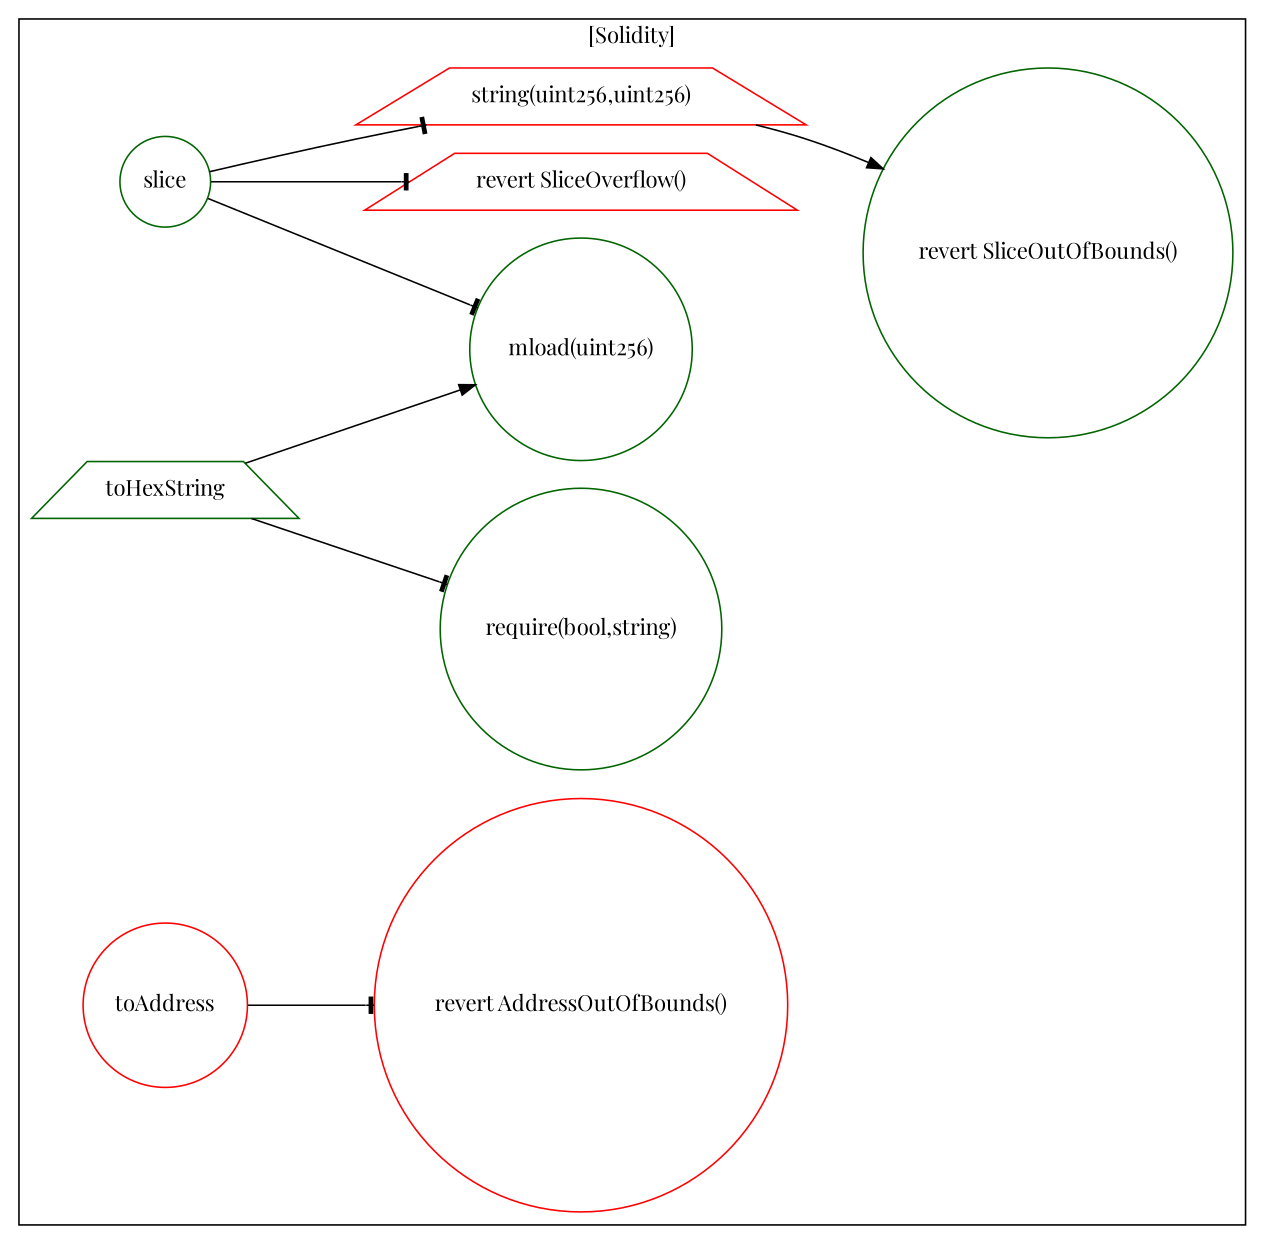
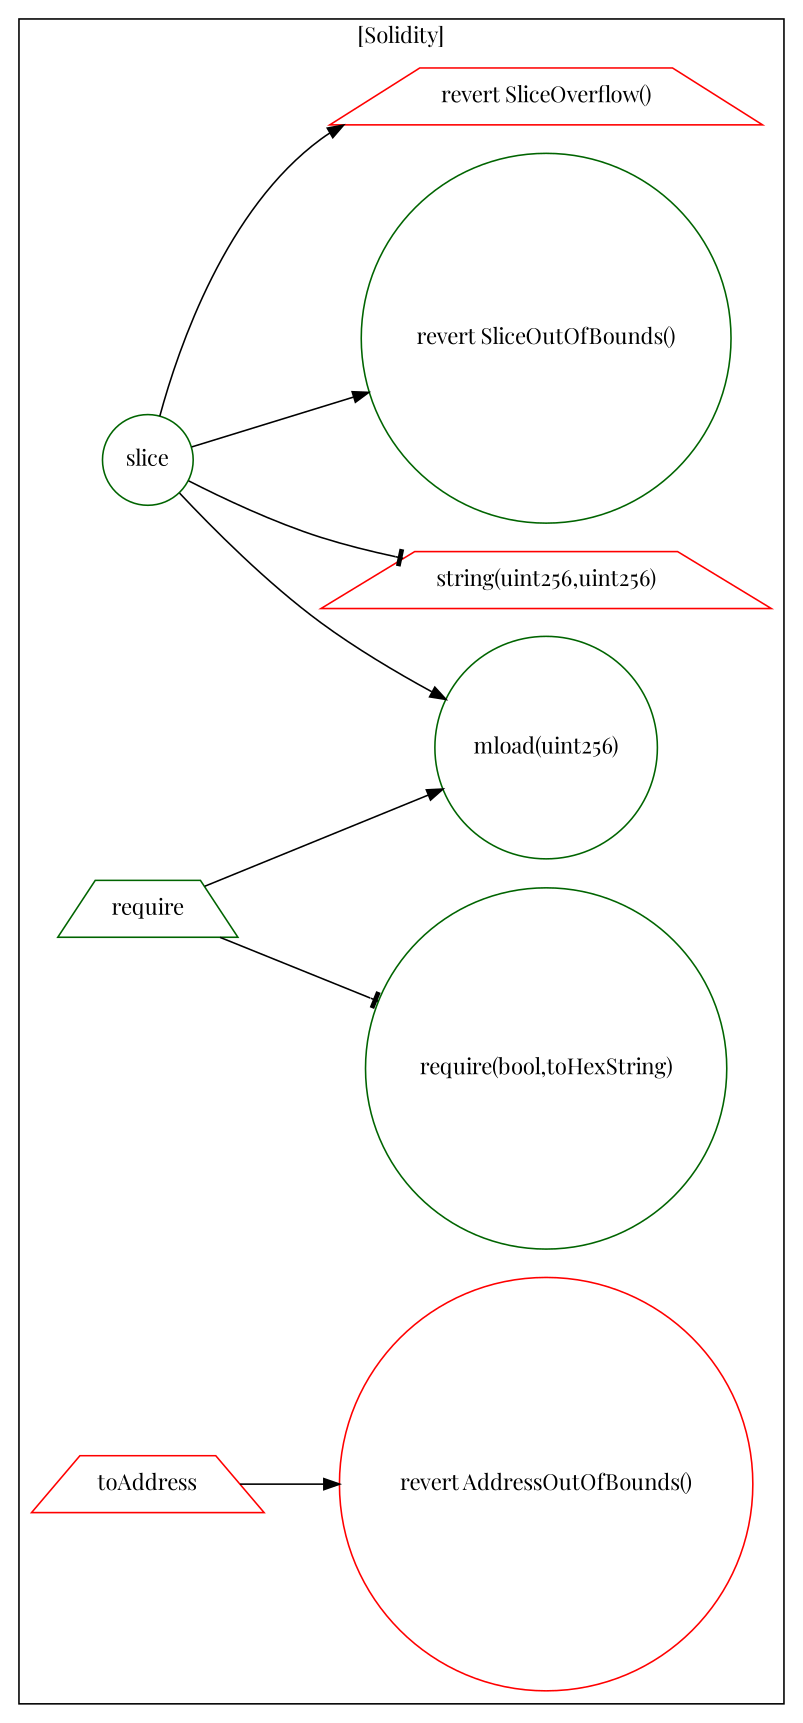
edge "string(uint256,uint256)" -> "revert SliceOutOfBounds()": now "slice" -> "revert SliceOutOfBounds()"
edge "slice" -> "revert SliceOverflow()": arrowhead tee -> normal
edge "slice" -> "mload(uint256)": arrowhead tee -> normal
node "toHexString": label "toHexString" -> "require"
node "require(bool,string)": label "require(bool,string)" -> "require(bool,toHexString)"
node "toAddress": shape circle -> trapezium
edge "toAddress" -> "revert AddressOutOfBounds()": arrowhead tee -> normal
